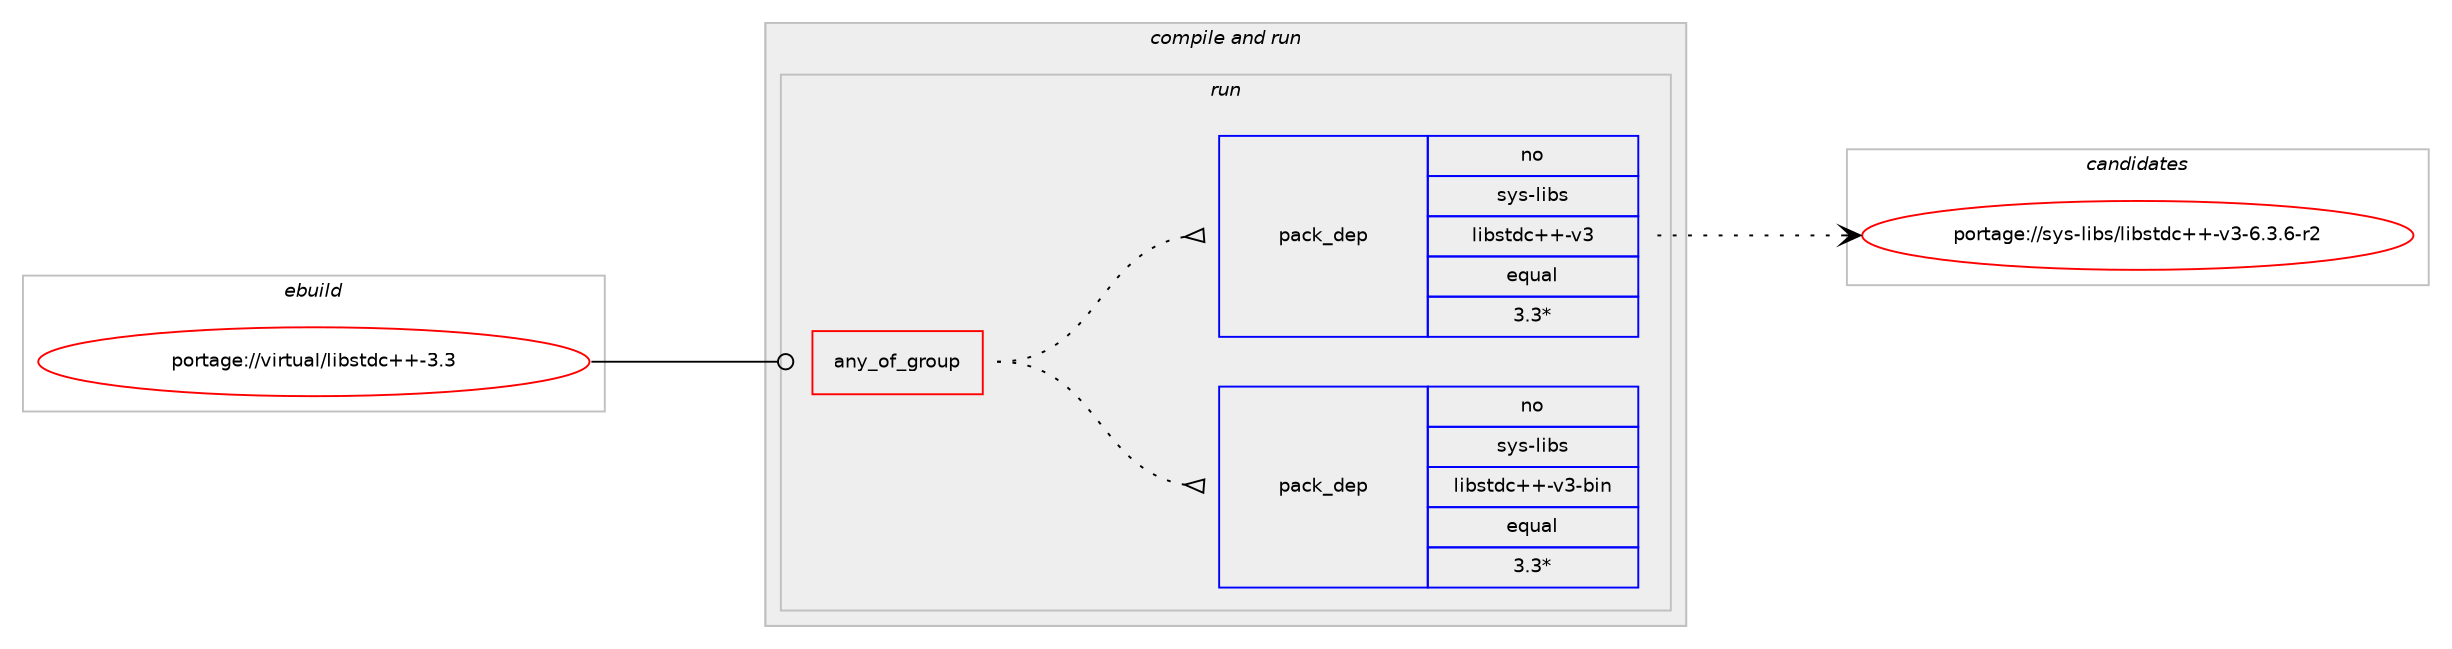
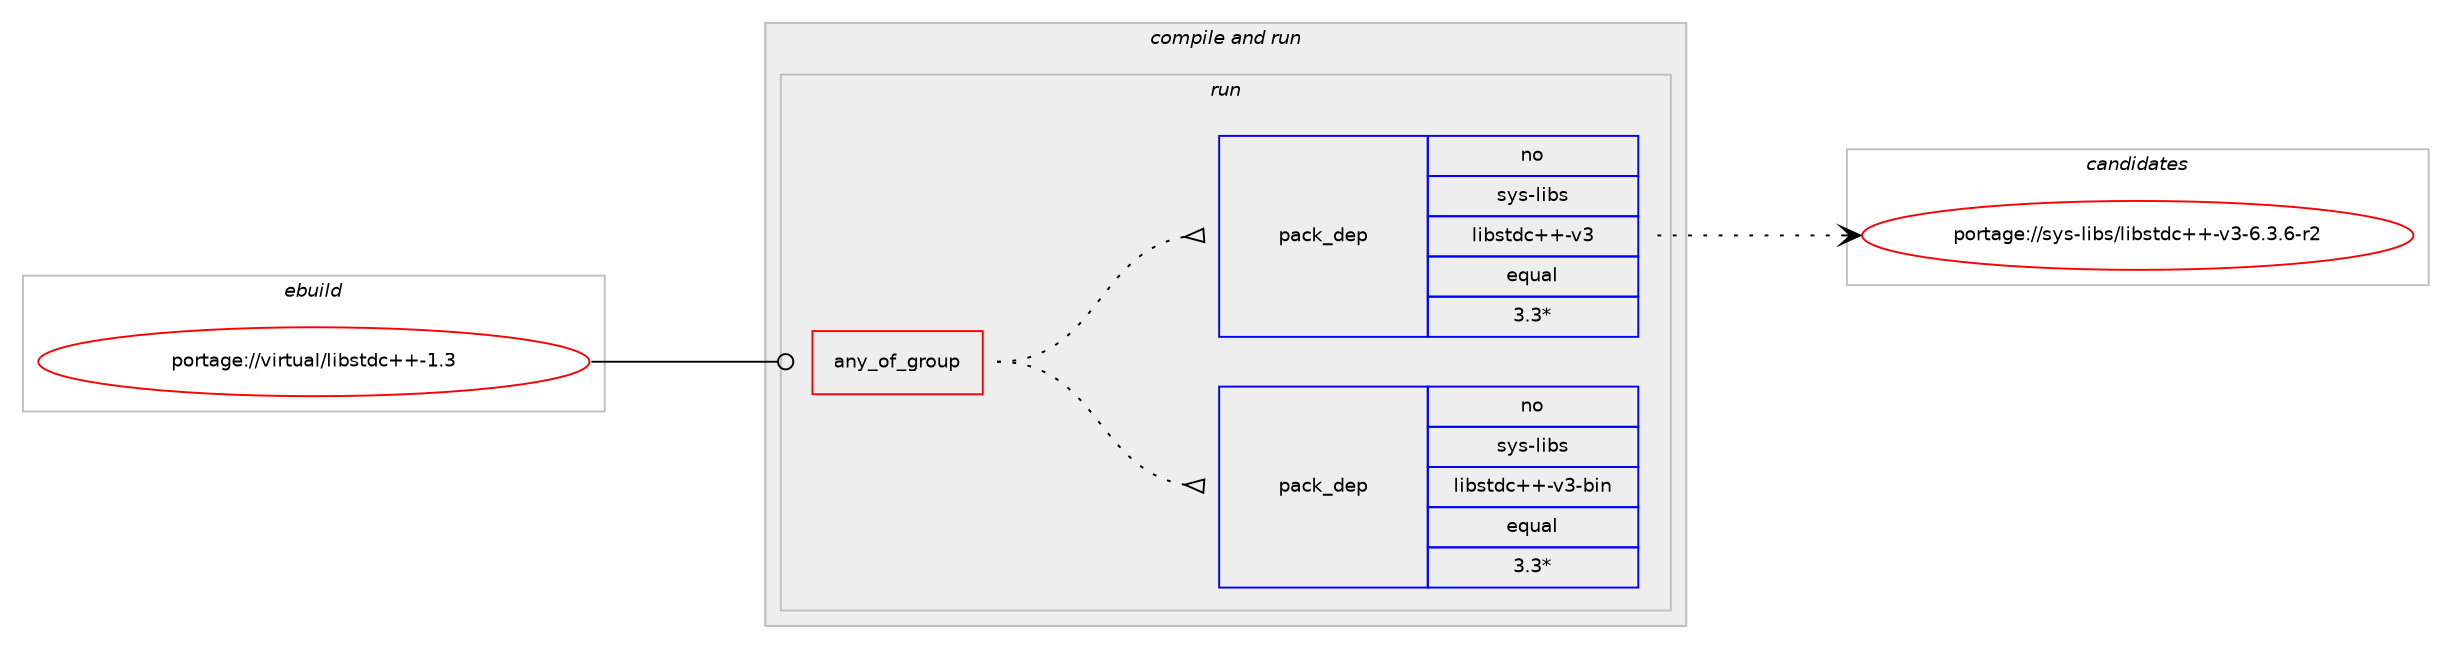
node "portage://virtual/libstdc++-3.3": label "portage://virtual/libstdc++-3.3" -> "portage://virtual/libstdc++-1.3"
